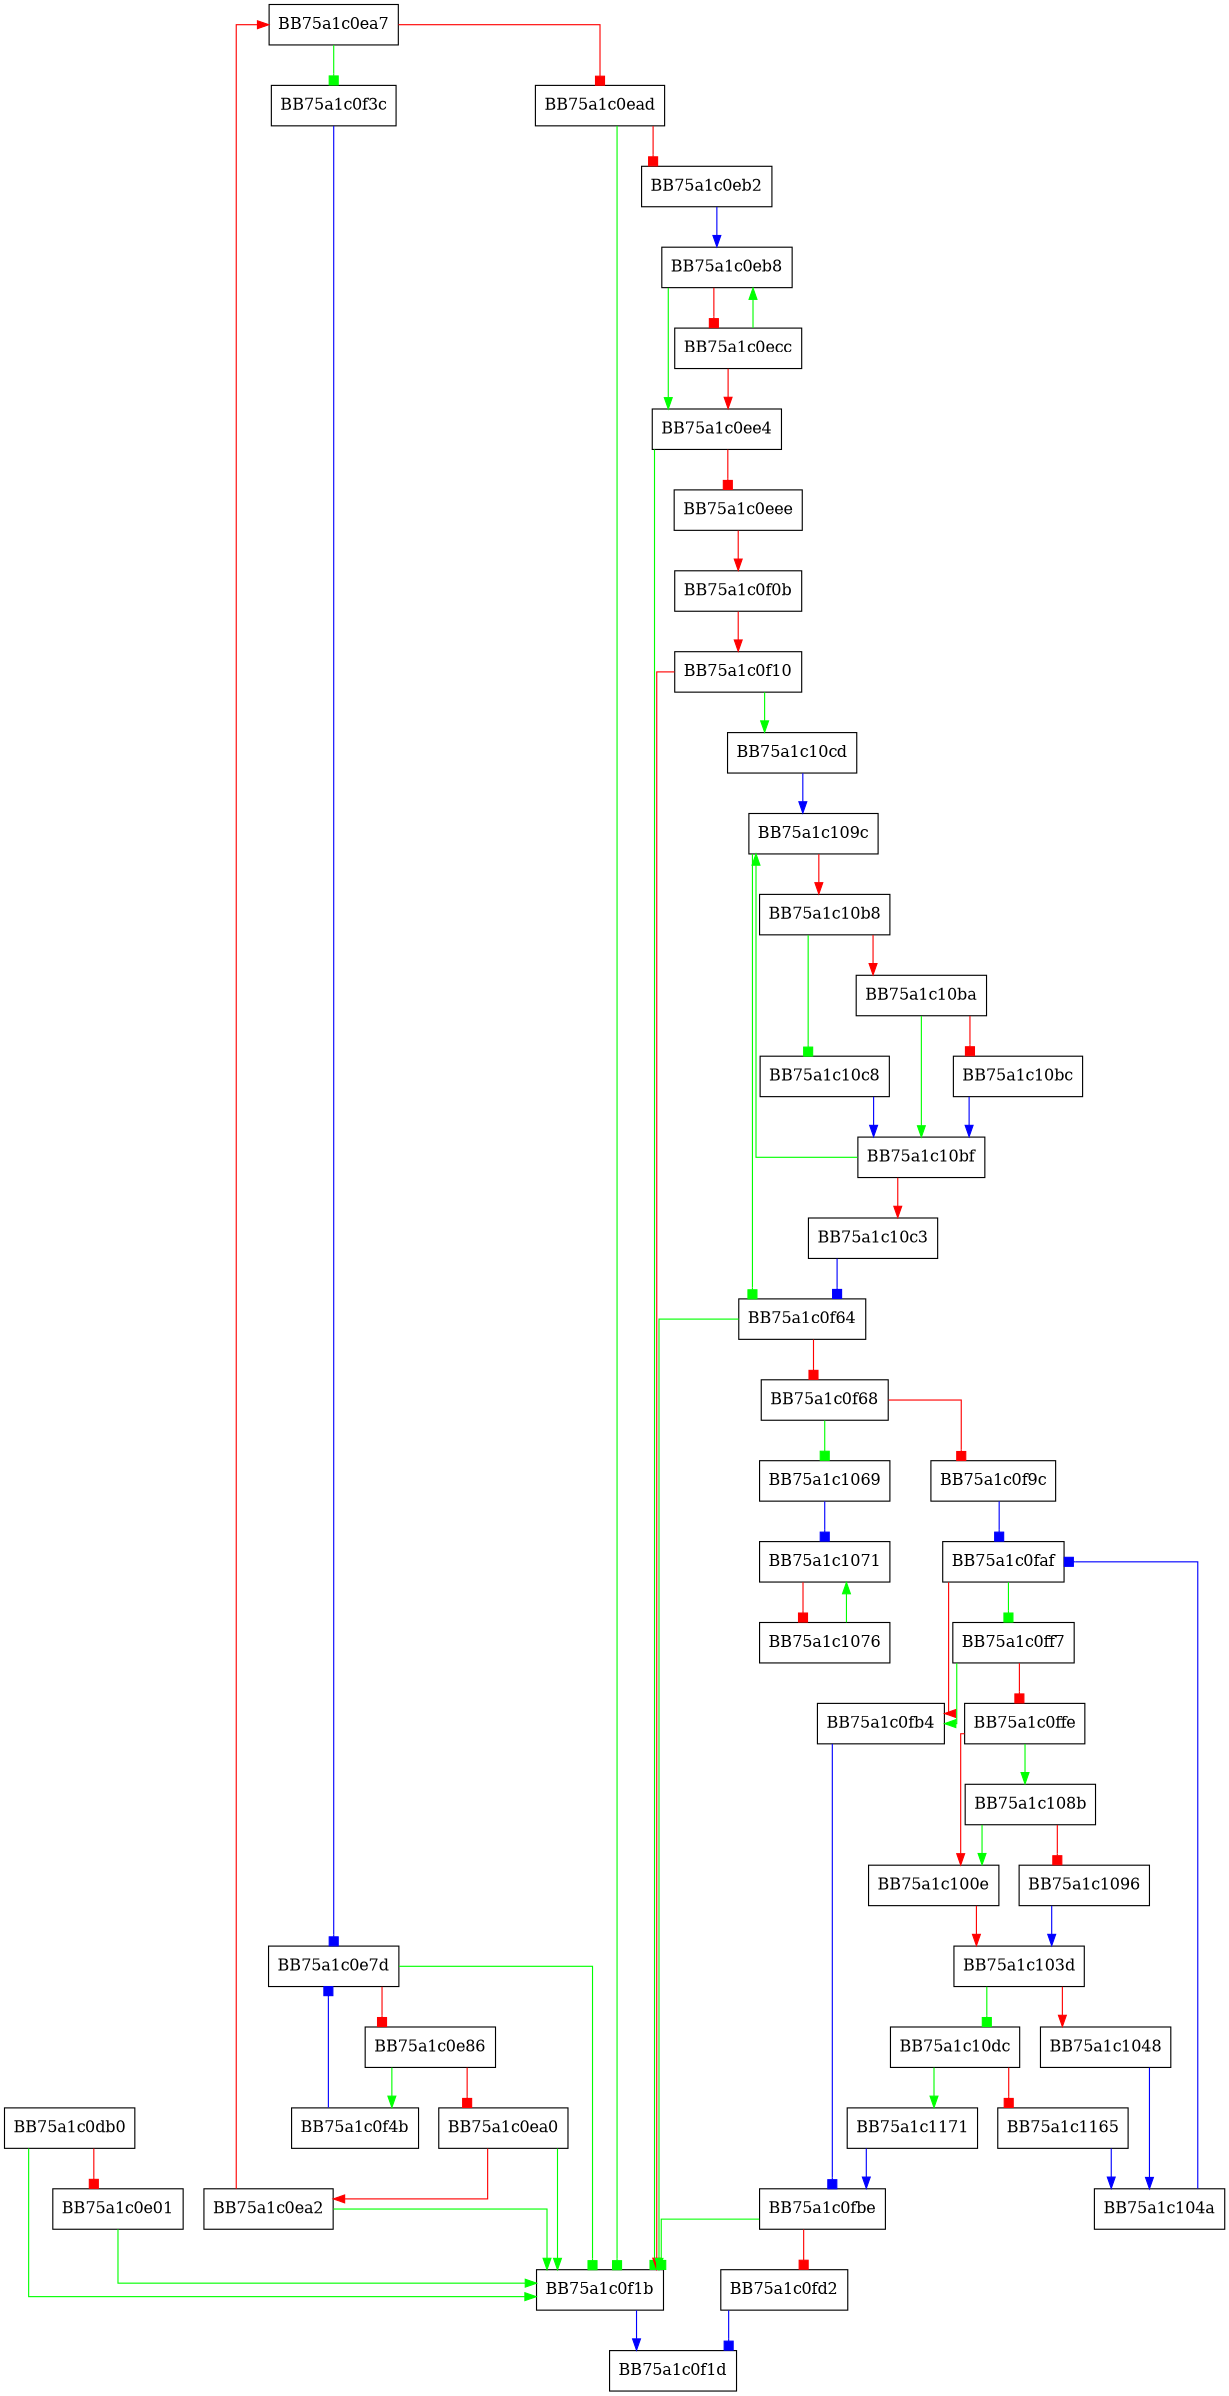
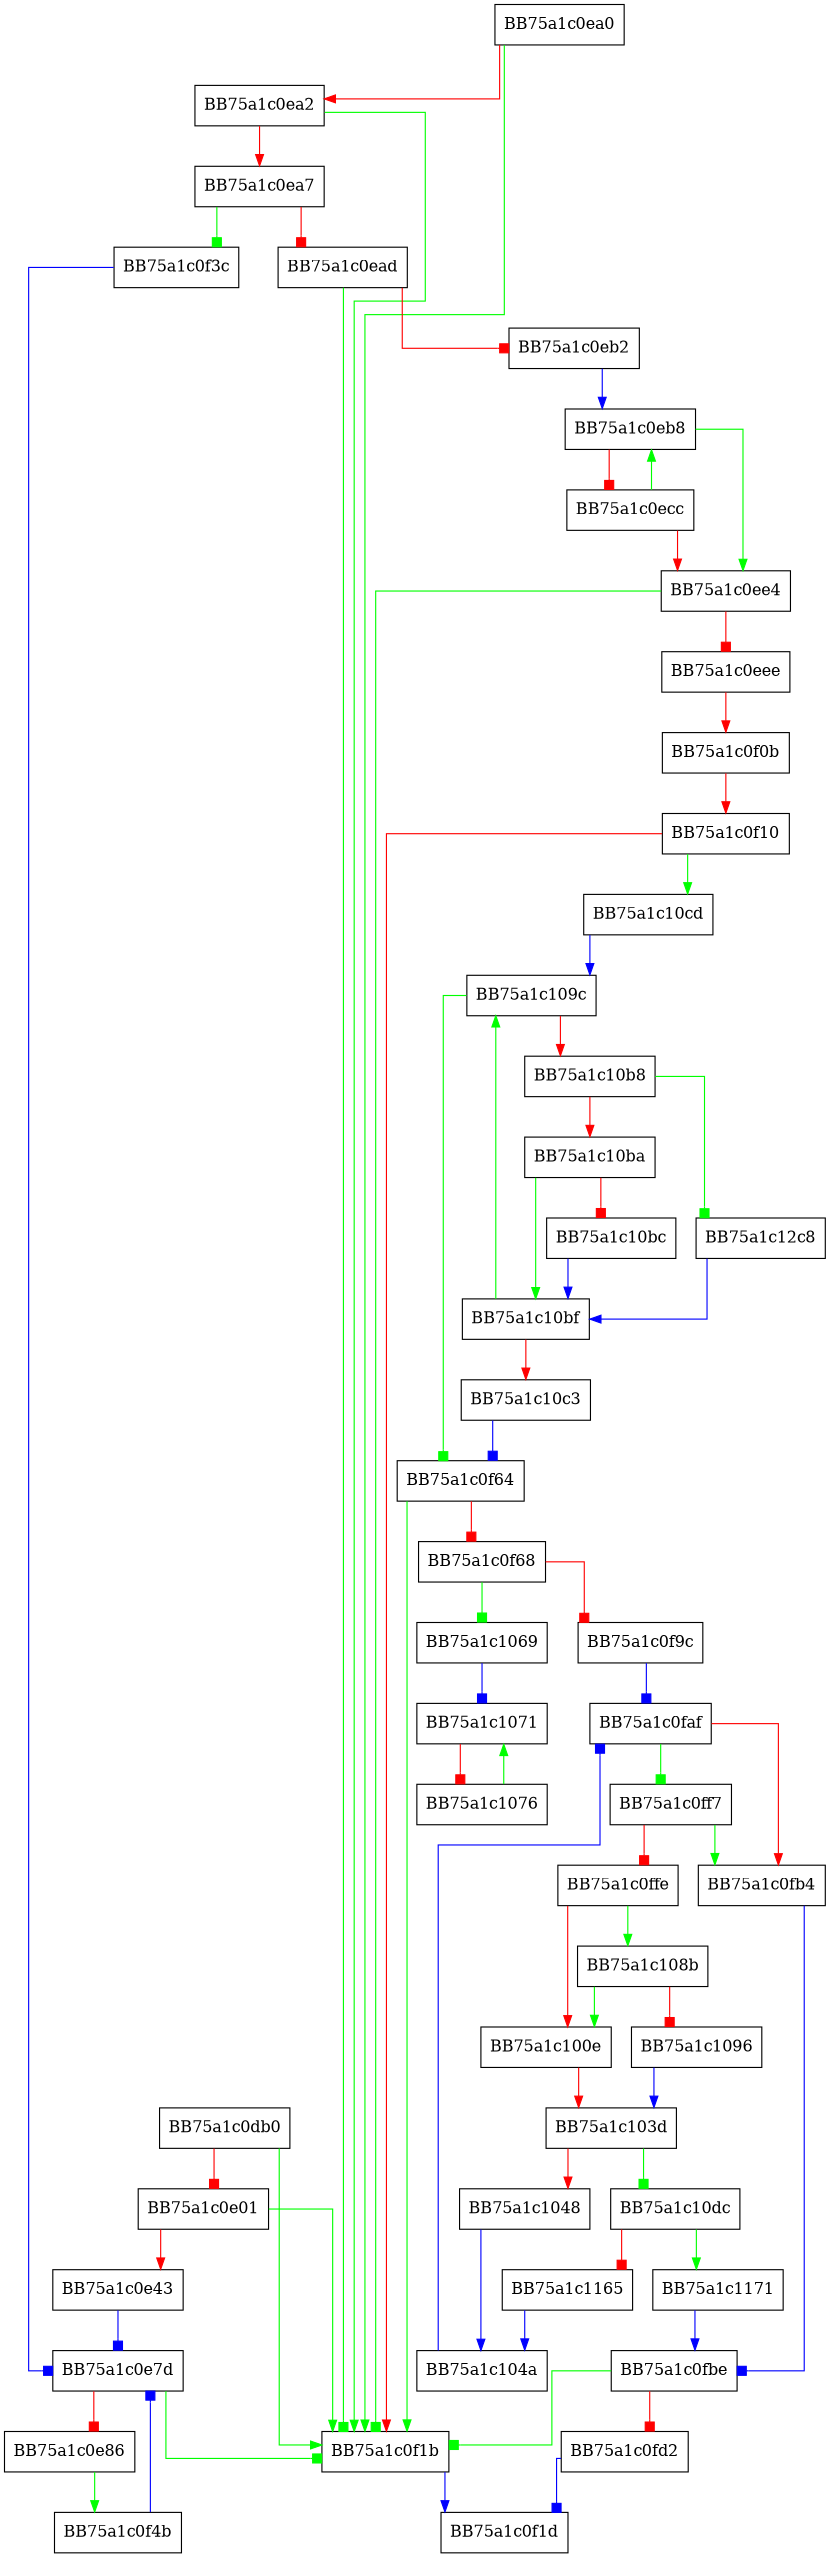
node "BB75a1c10c8": label "BB75a1c10c8" -> "BB75a1c12c8"
edge "BB75a1c0e86" -> "BB75a1c0ea0": removed
node "BB75a1c0e43": added
